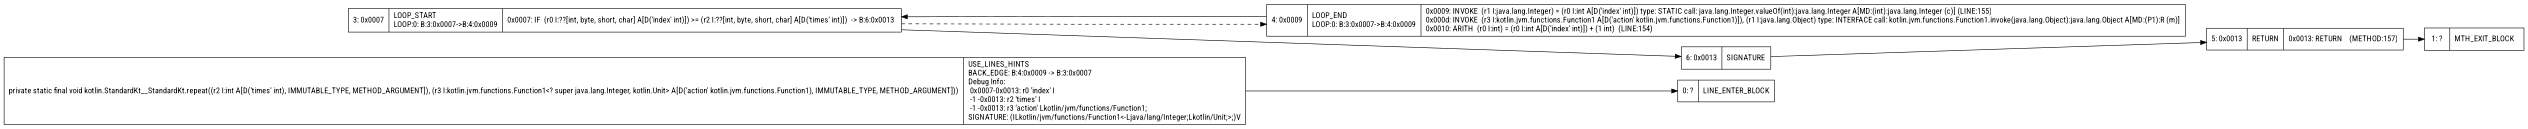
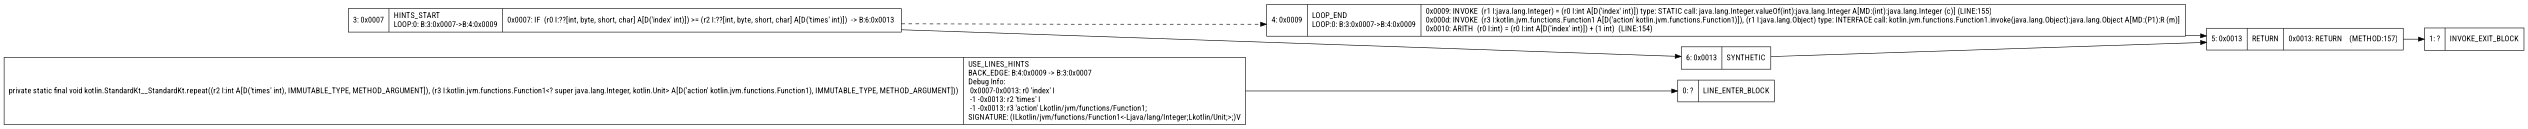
node "3: 0x0007": text "LOOP_START" -> "HINTS_START"
edge "4: 0x0009" -> "3: 0x0007": now "4: 0x0009" -> "5: 0x0013"
node "1: ?": text "MTH_EXIT_BLOCK" -> "INVOKE_EXIT_BLOCK"
node "6: 0x0013": text "SIGNATURE" -> "SYNTHETIC"
